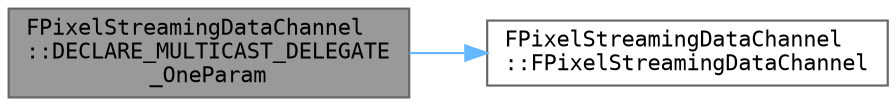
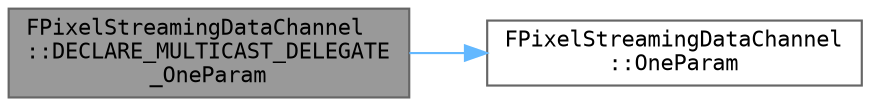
node "FPixelStreamingDataChannel ::FPixelStreamingDataChannel": label "FPixelStreamingDataChannel ::FPixelStreamingDataChannel" -> "FPixelStreamingDataChannel ::OneParam"
